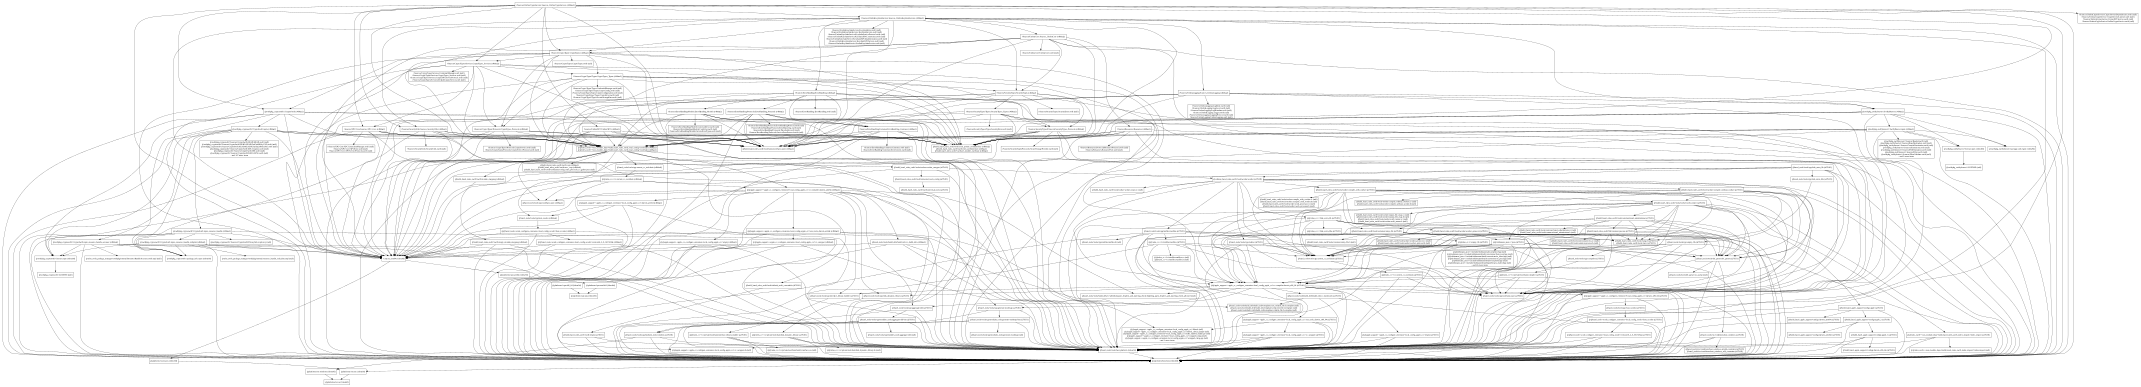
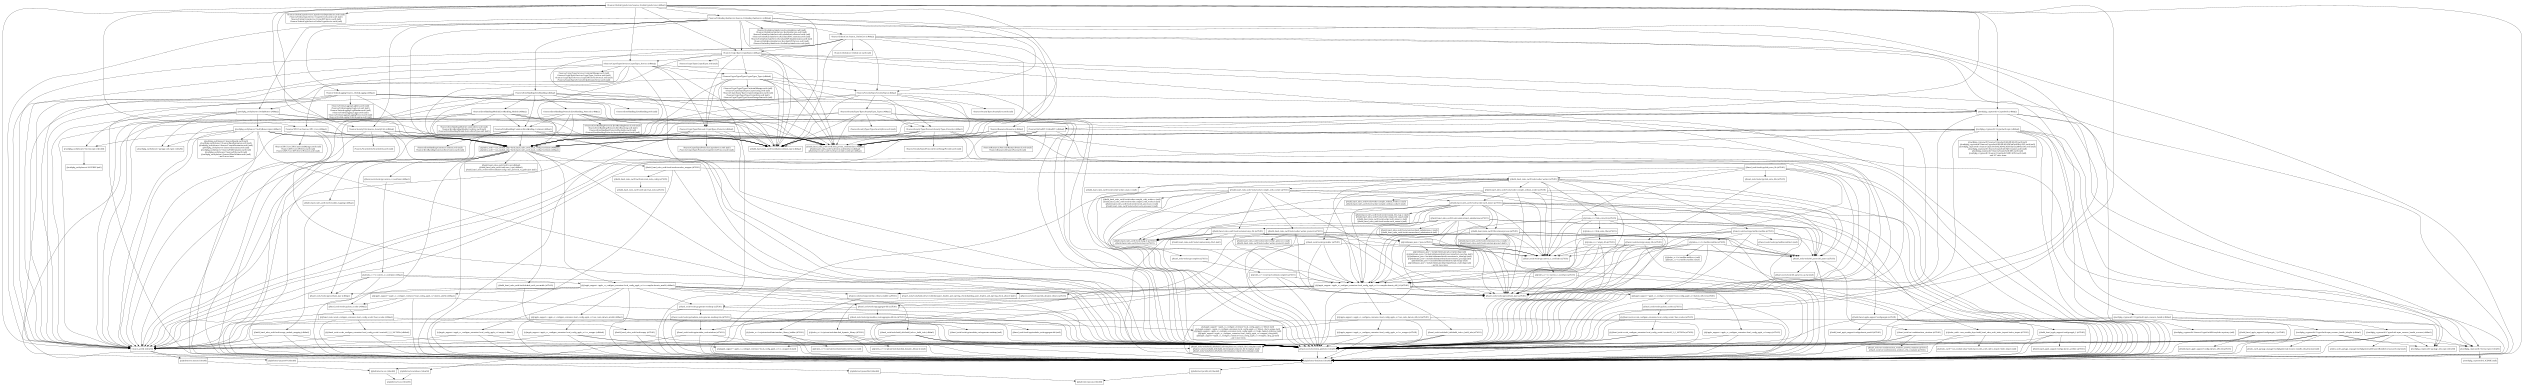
node "@without_bazel_rules_swift//tools/worker:worker (a27b3f1)": label "@without_bazel_rules_swift//tools/worker:worker (a27b3f1)" -> "@build_bazel_rules_swift//tools/worker:worker (a27b3f1)"
edge "@build_bazel_apple_support//configs:apple_2 (a27b3f1)" -> "@build_bazel_apple_support//configs:apple_3 (a27b3f1)": removed
edge "@platforms//host:host (1deea9d)" -> "@platforms//cpu:x86_64 (1deea9d)": added
